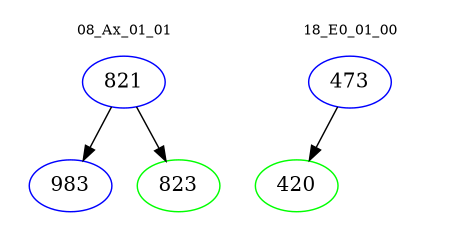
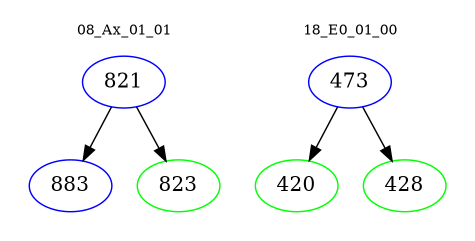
node "983": label "983" -> "883"
node "428": added
